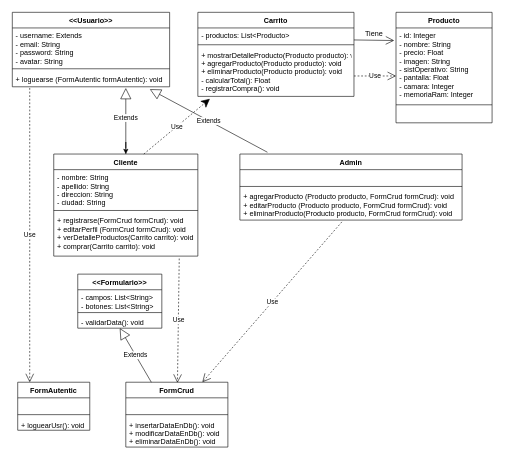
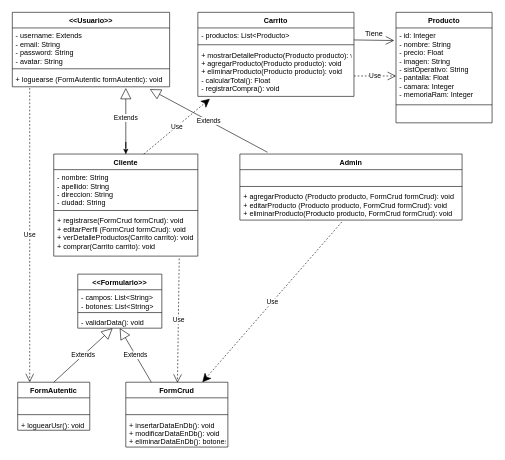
edge "FormAutentic" -> "- validarData(): void": added, label "Extends"
edge "+ agregarProducto (Producto producto, FormCrud formCrud): void + editarProducto (Producto producto, FormCrud formCrud): void + eliminarProducto(Producto producto, FormCrud formCrud): void" -> "FormCrud": arrowhead open -> classic
node "+ insertarDataEnDb(): void + modificarDataEnDb(): void + eliminarDataEnDb(): void": label "+ insertarDataEnDb(): void + modificarDataEnDb(): void + eliminarDataEnDb(): void" -> "+ insertarDataEnDb(): void + modificarDataEnDb(): void + eliminarDataEnDb(): botones"
